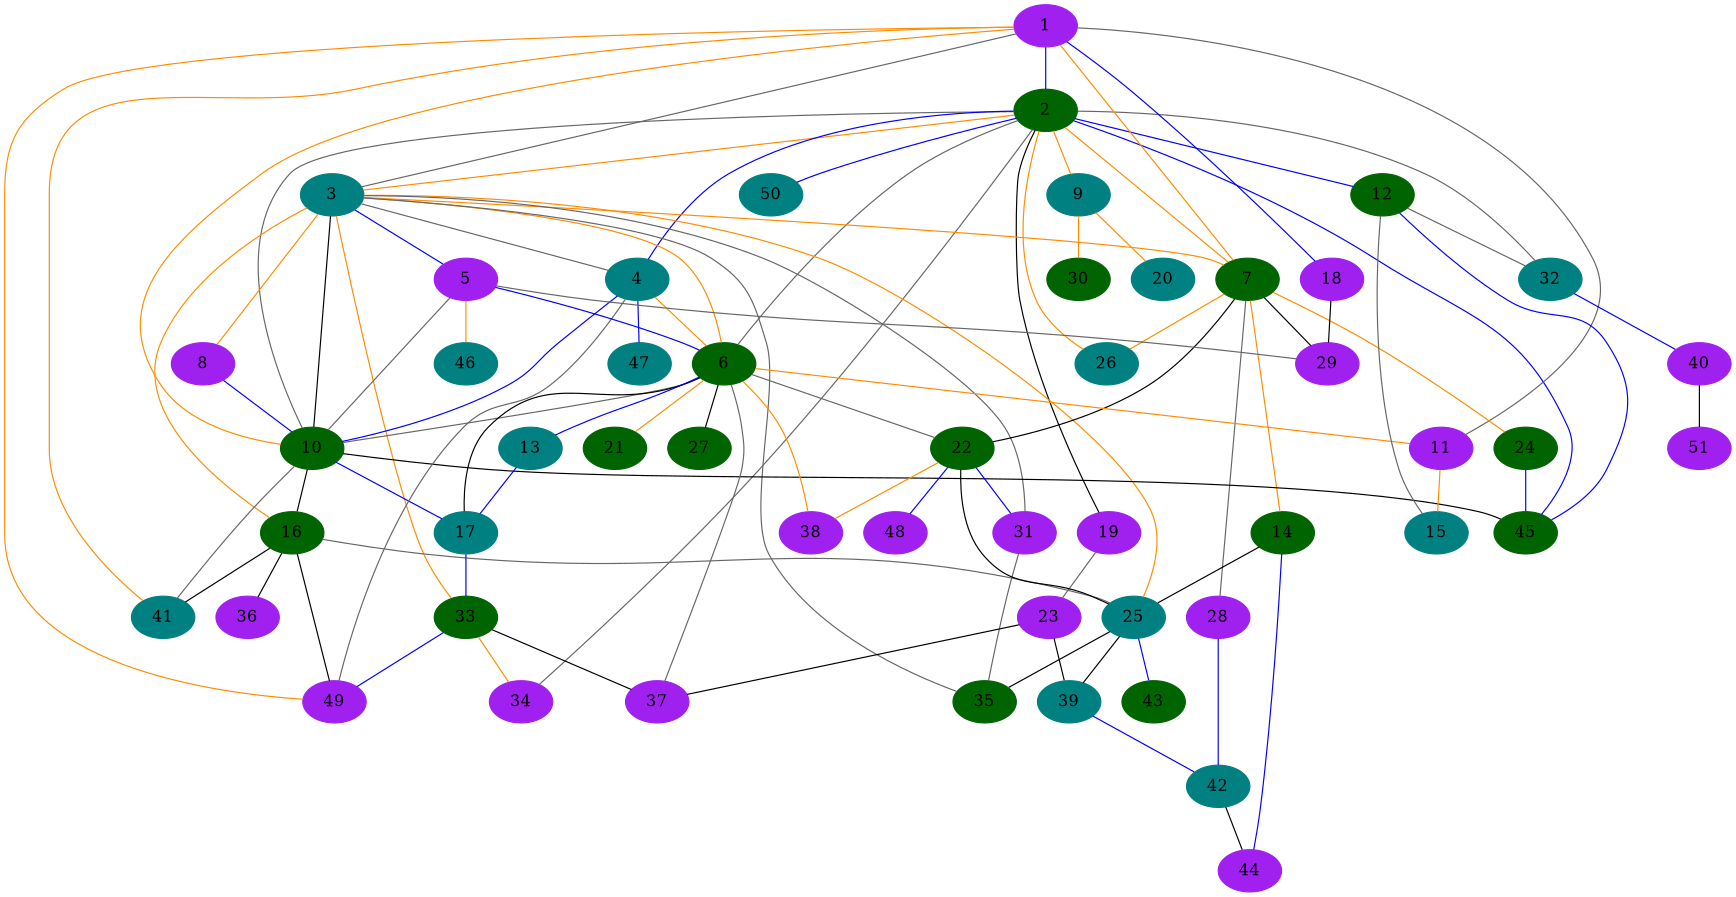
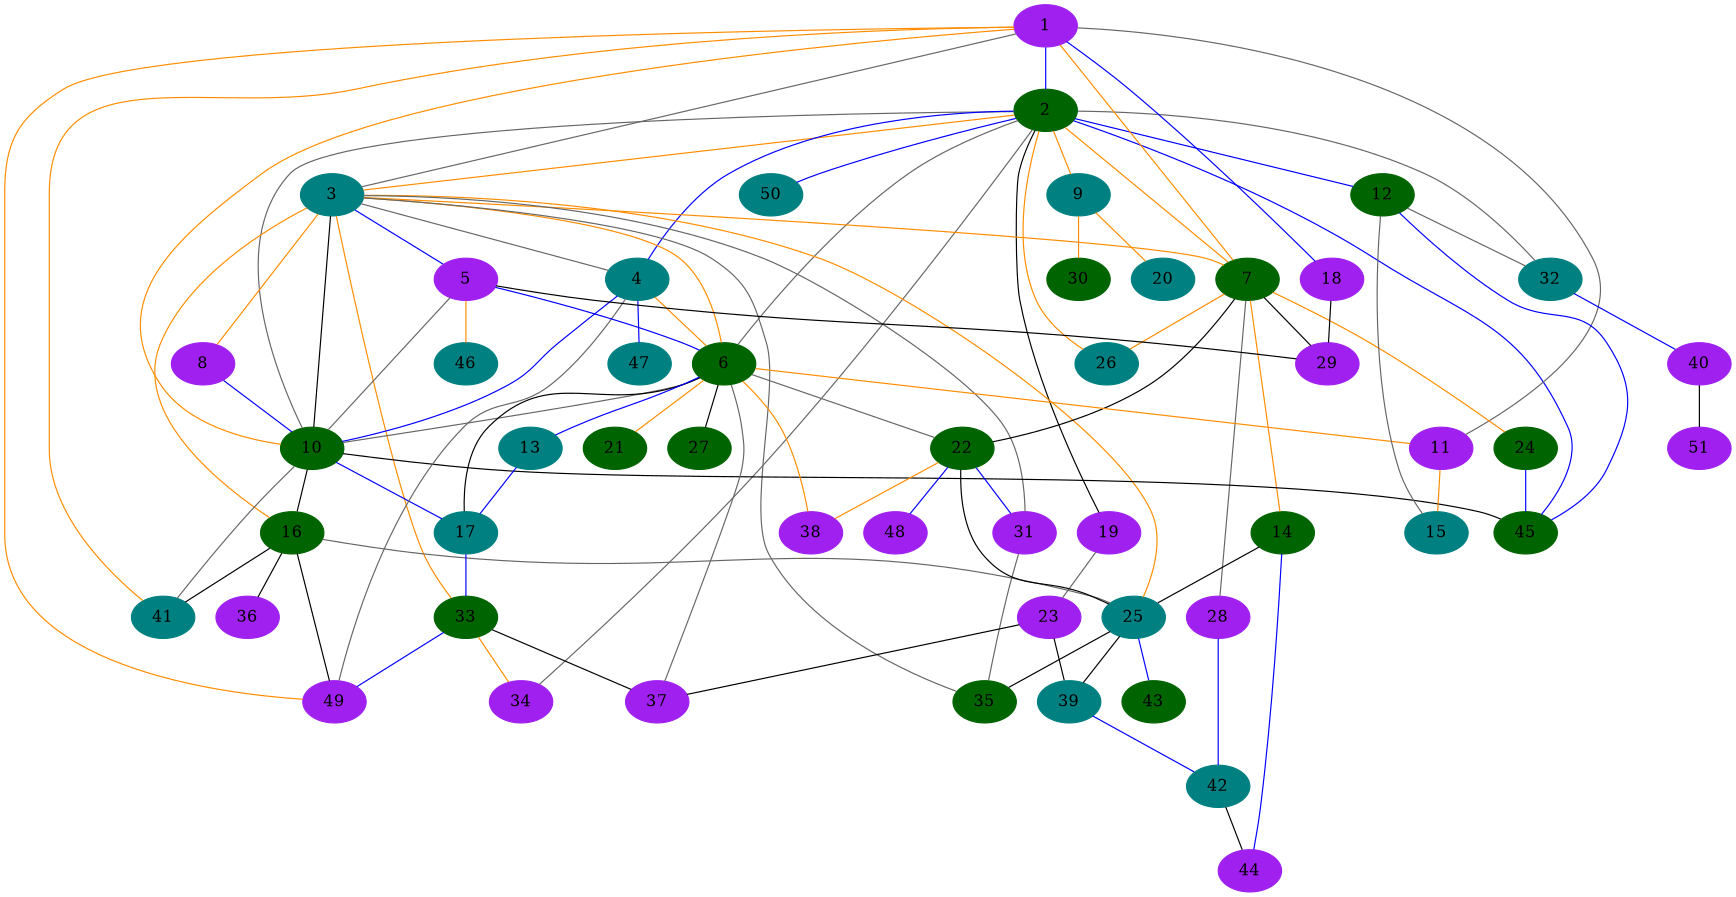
edge "5" -- "29": color gray40 -> black
